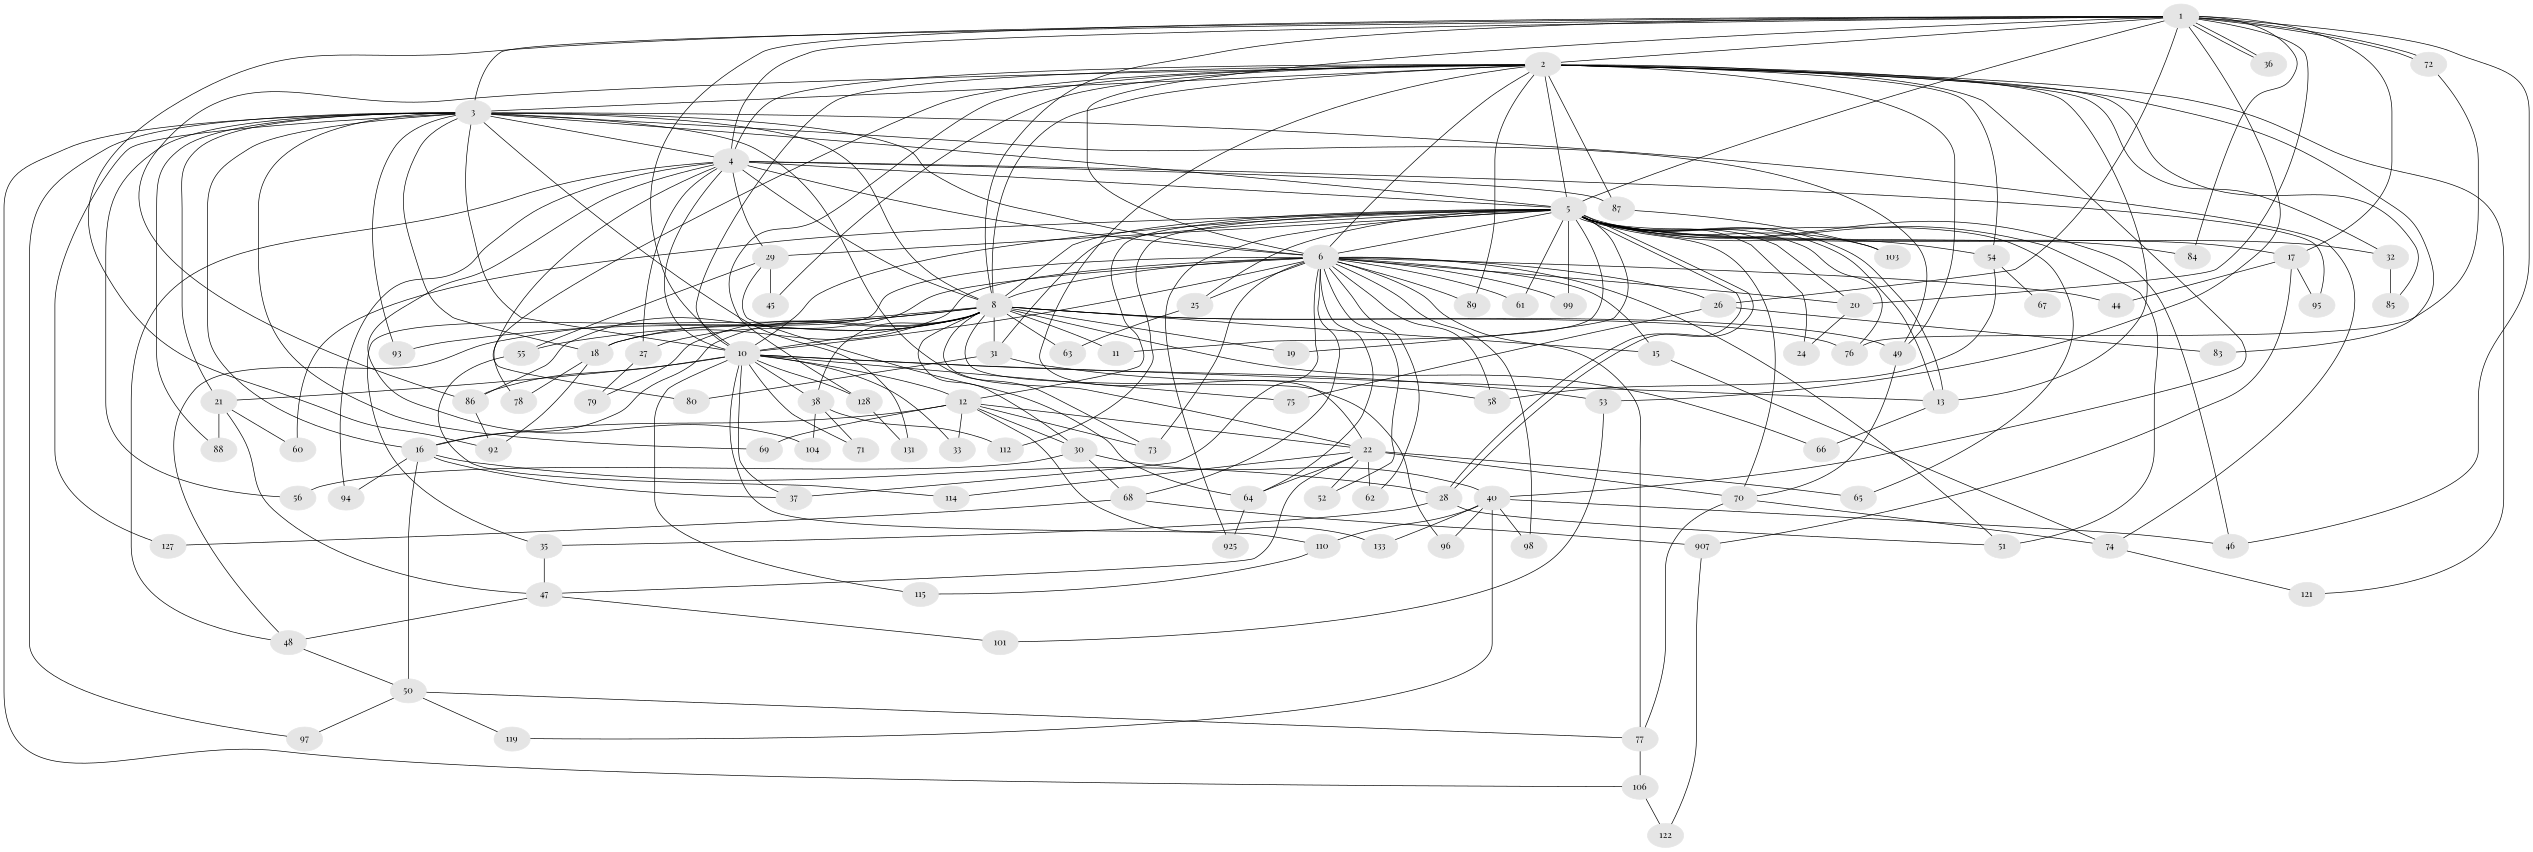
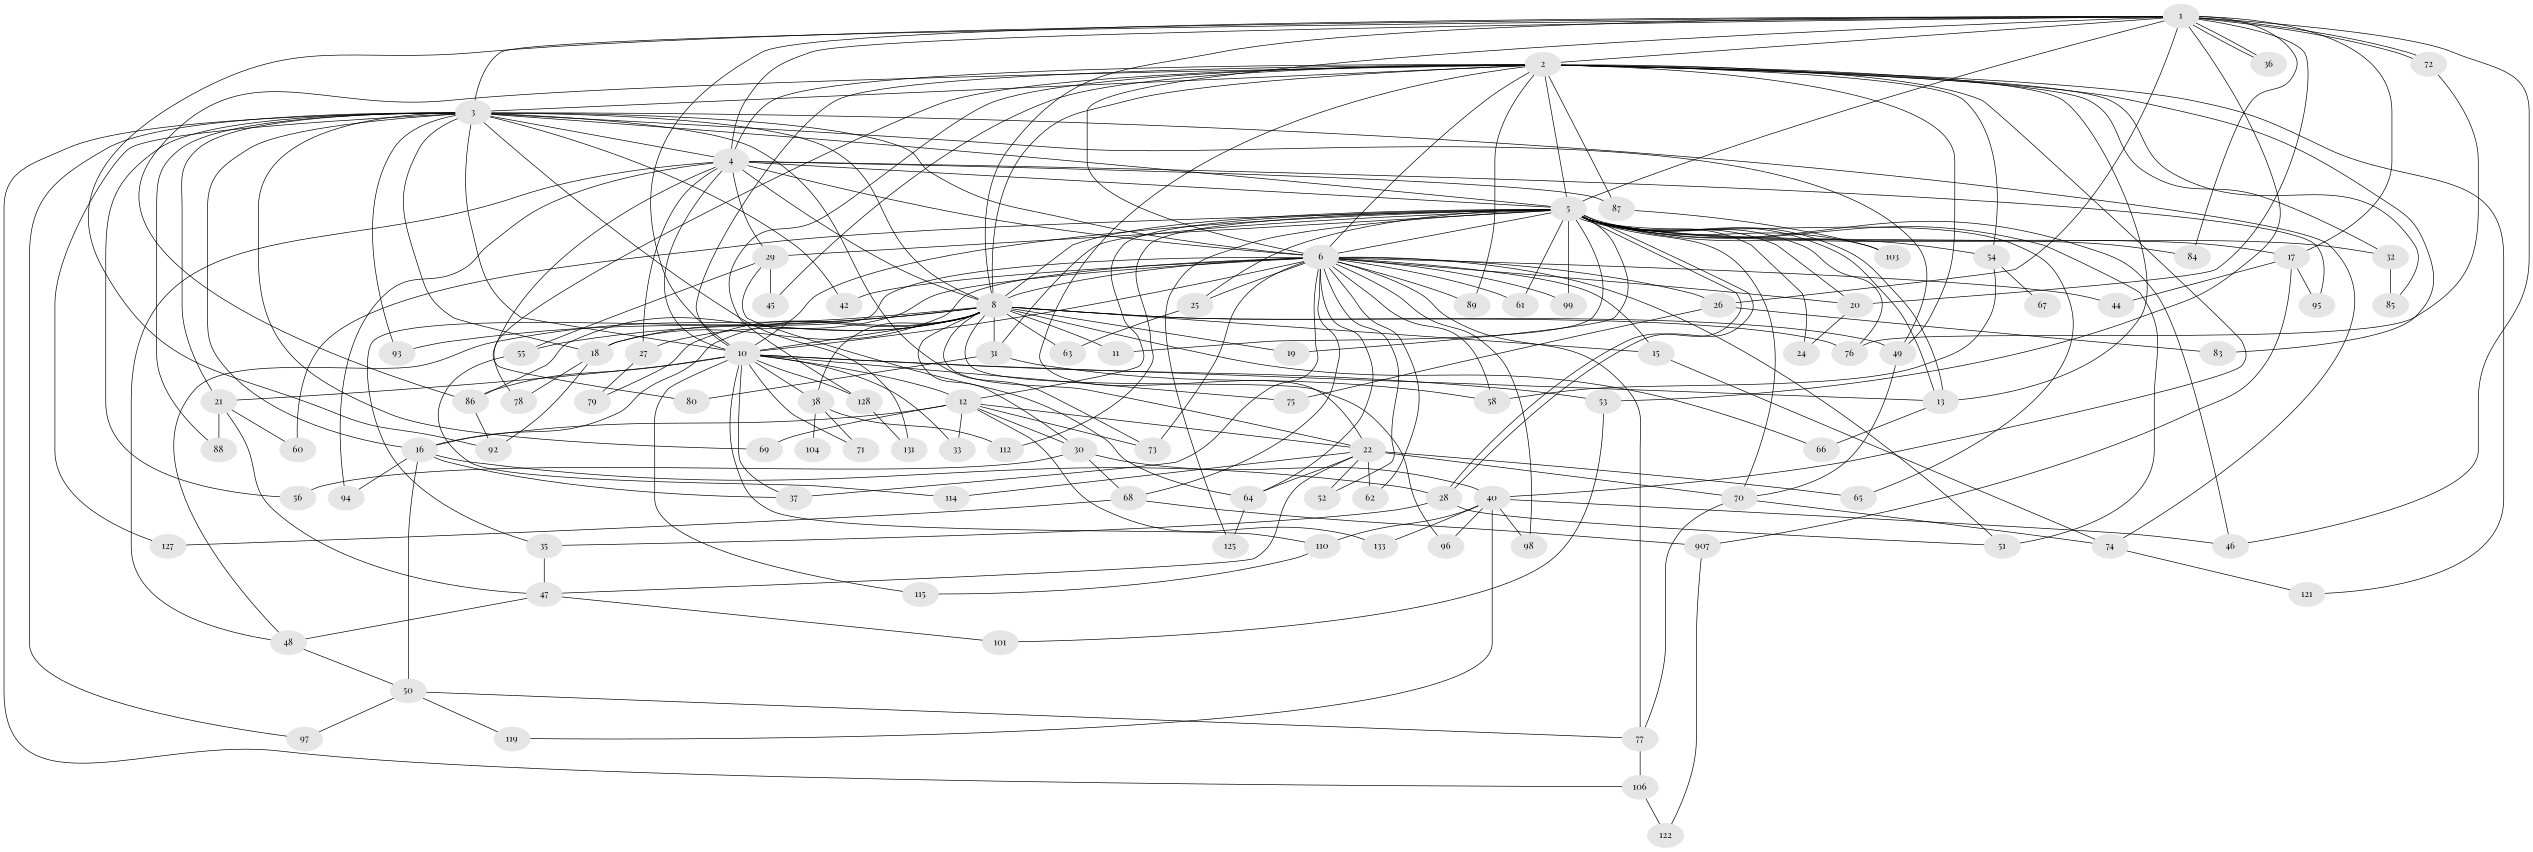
node "42": added
edge "4" -- "104": removed
node "925": label "925" -> "125"
